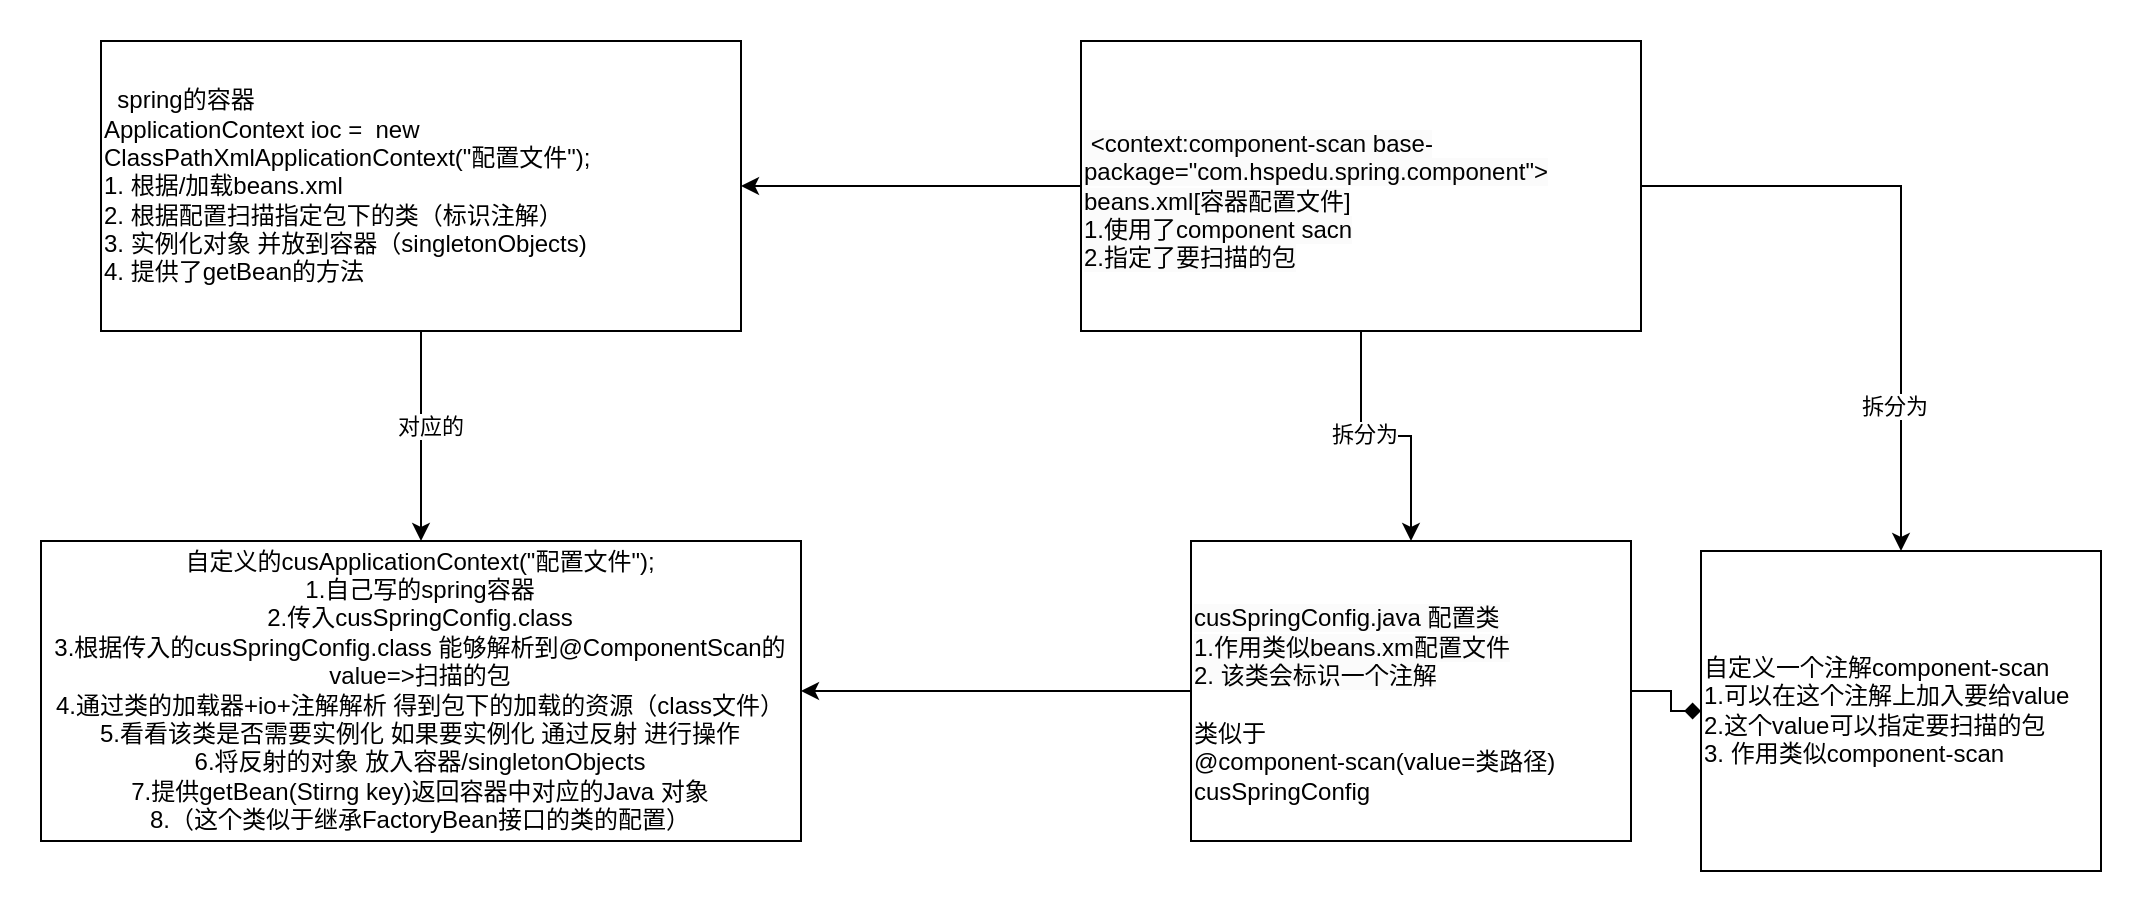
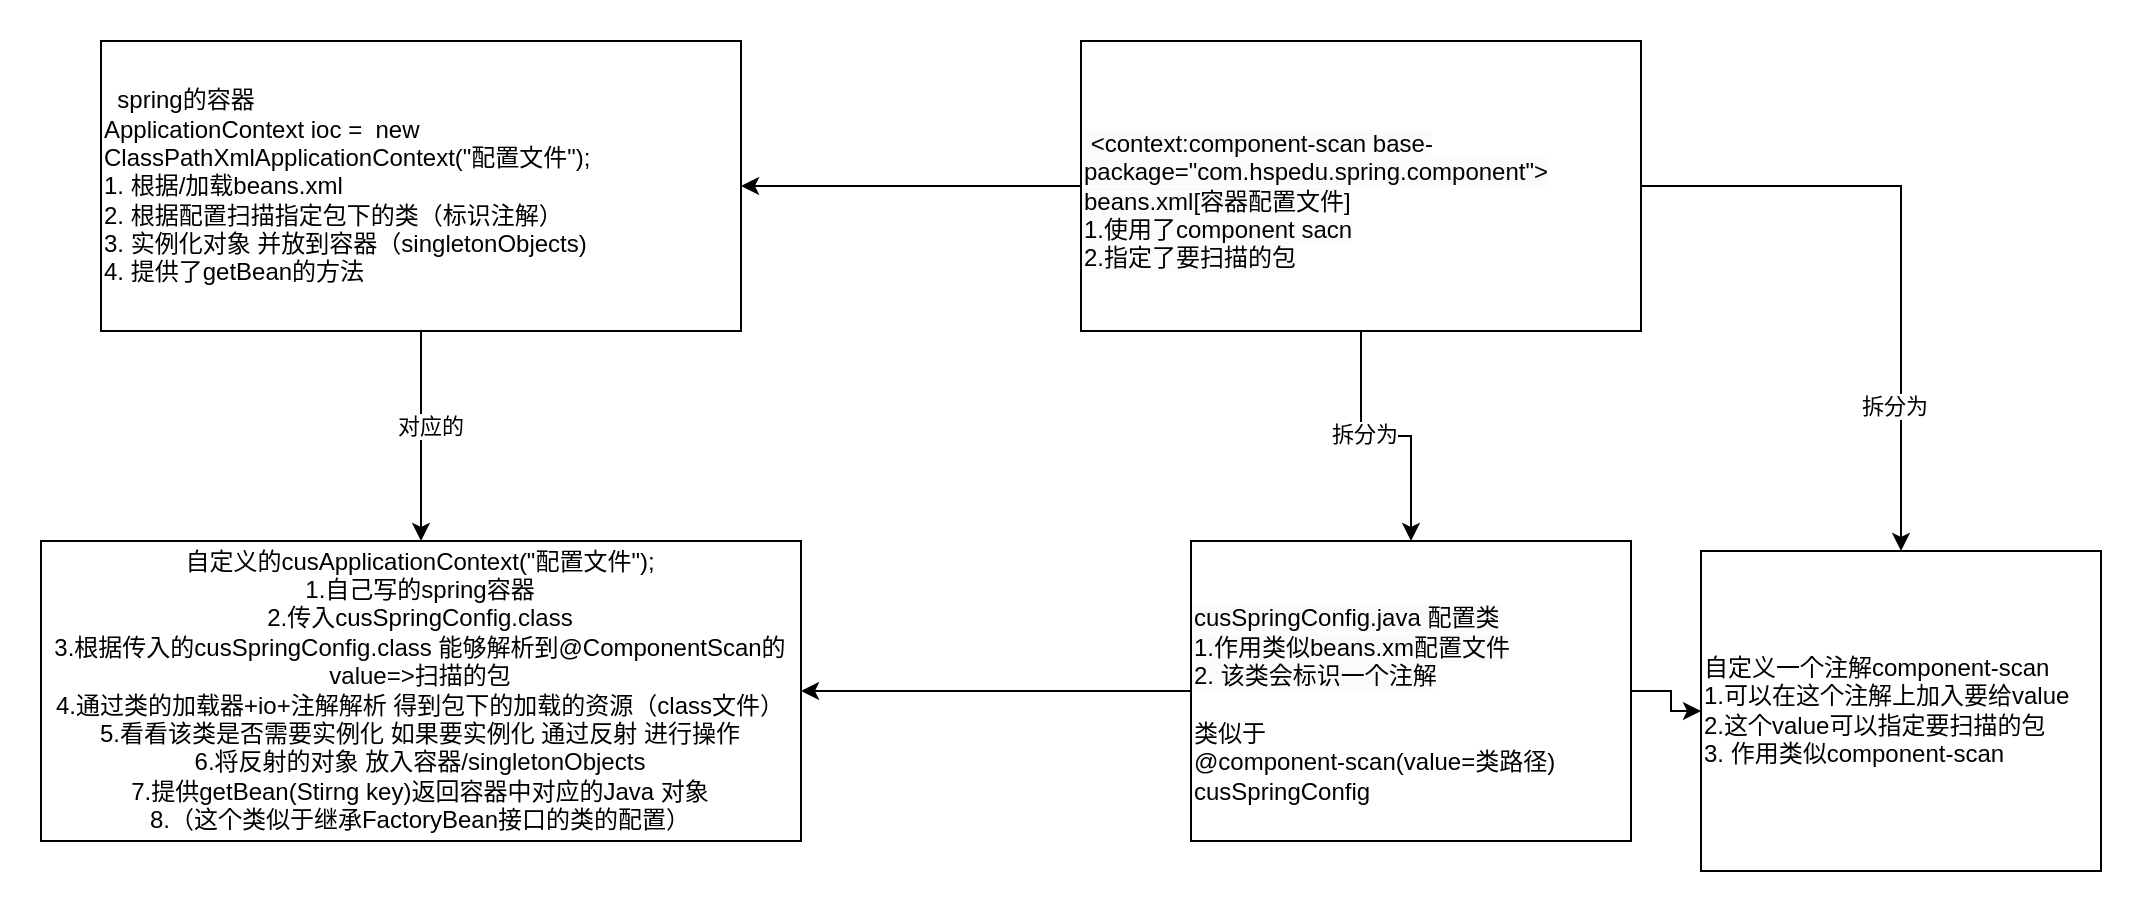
edge "cusSpringConfig.java 配置类1.作用类似beans.xm配置文件2. 该类会标识一个注解 类似于 @component-scan(value=类路径) cusSpringConfig" -> "自定义一个注解component-scan1.可以在这个注解上加入要给value2.这个value可以指定要扫描的包3. 作用类似component-scan": arrowhead diamond -> classic
